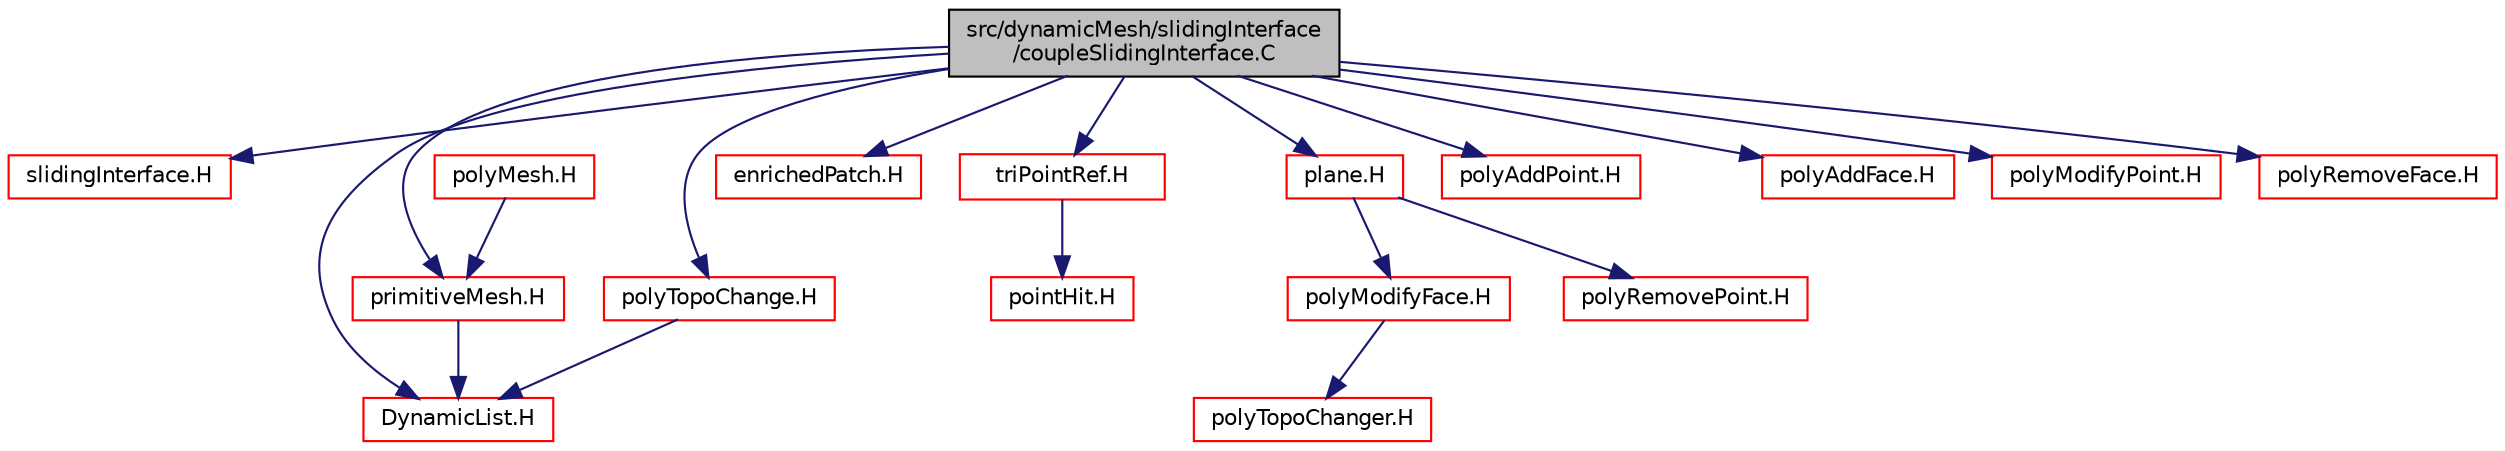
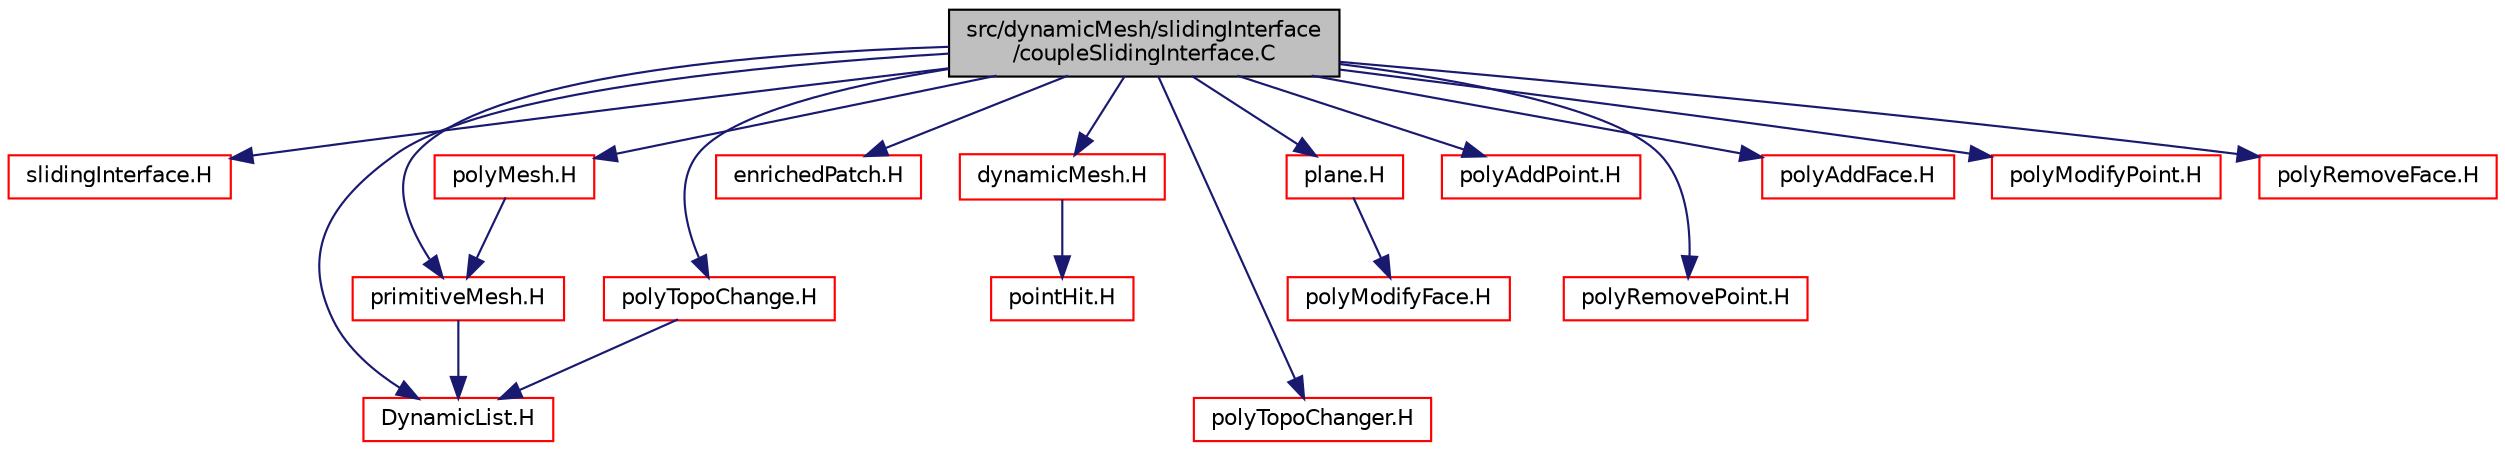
edge "src/dynamicMesh/slidingInterface /coupleSlidingInterface.C" -> "polyMesh.H": added
node "triPointRef.H": label "triPointRef.H" -> "dynamicMesh.H"
edge "plane.H" -> "polyRemovePoint.H": now "src/dynamicMesh/slidingInterface /coupleSlidingInterface.C" -> "polyRemovePoint.H"
edge "polyModifyFace.H" -> "polyTopoChanger.H": now "src/dynamicMesh/slidingInterface /coupleSlidingInterface.C" -> "polyTopoChanger.H"
